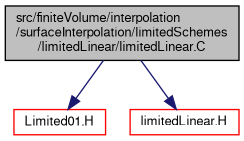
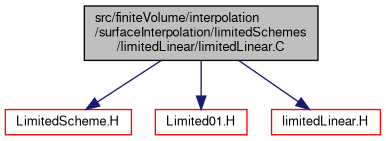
node "LimitedScheme.H": added
